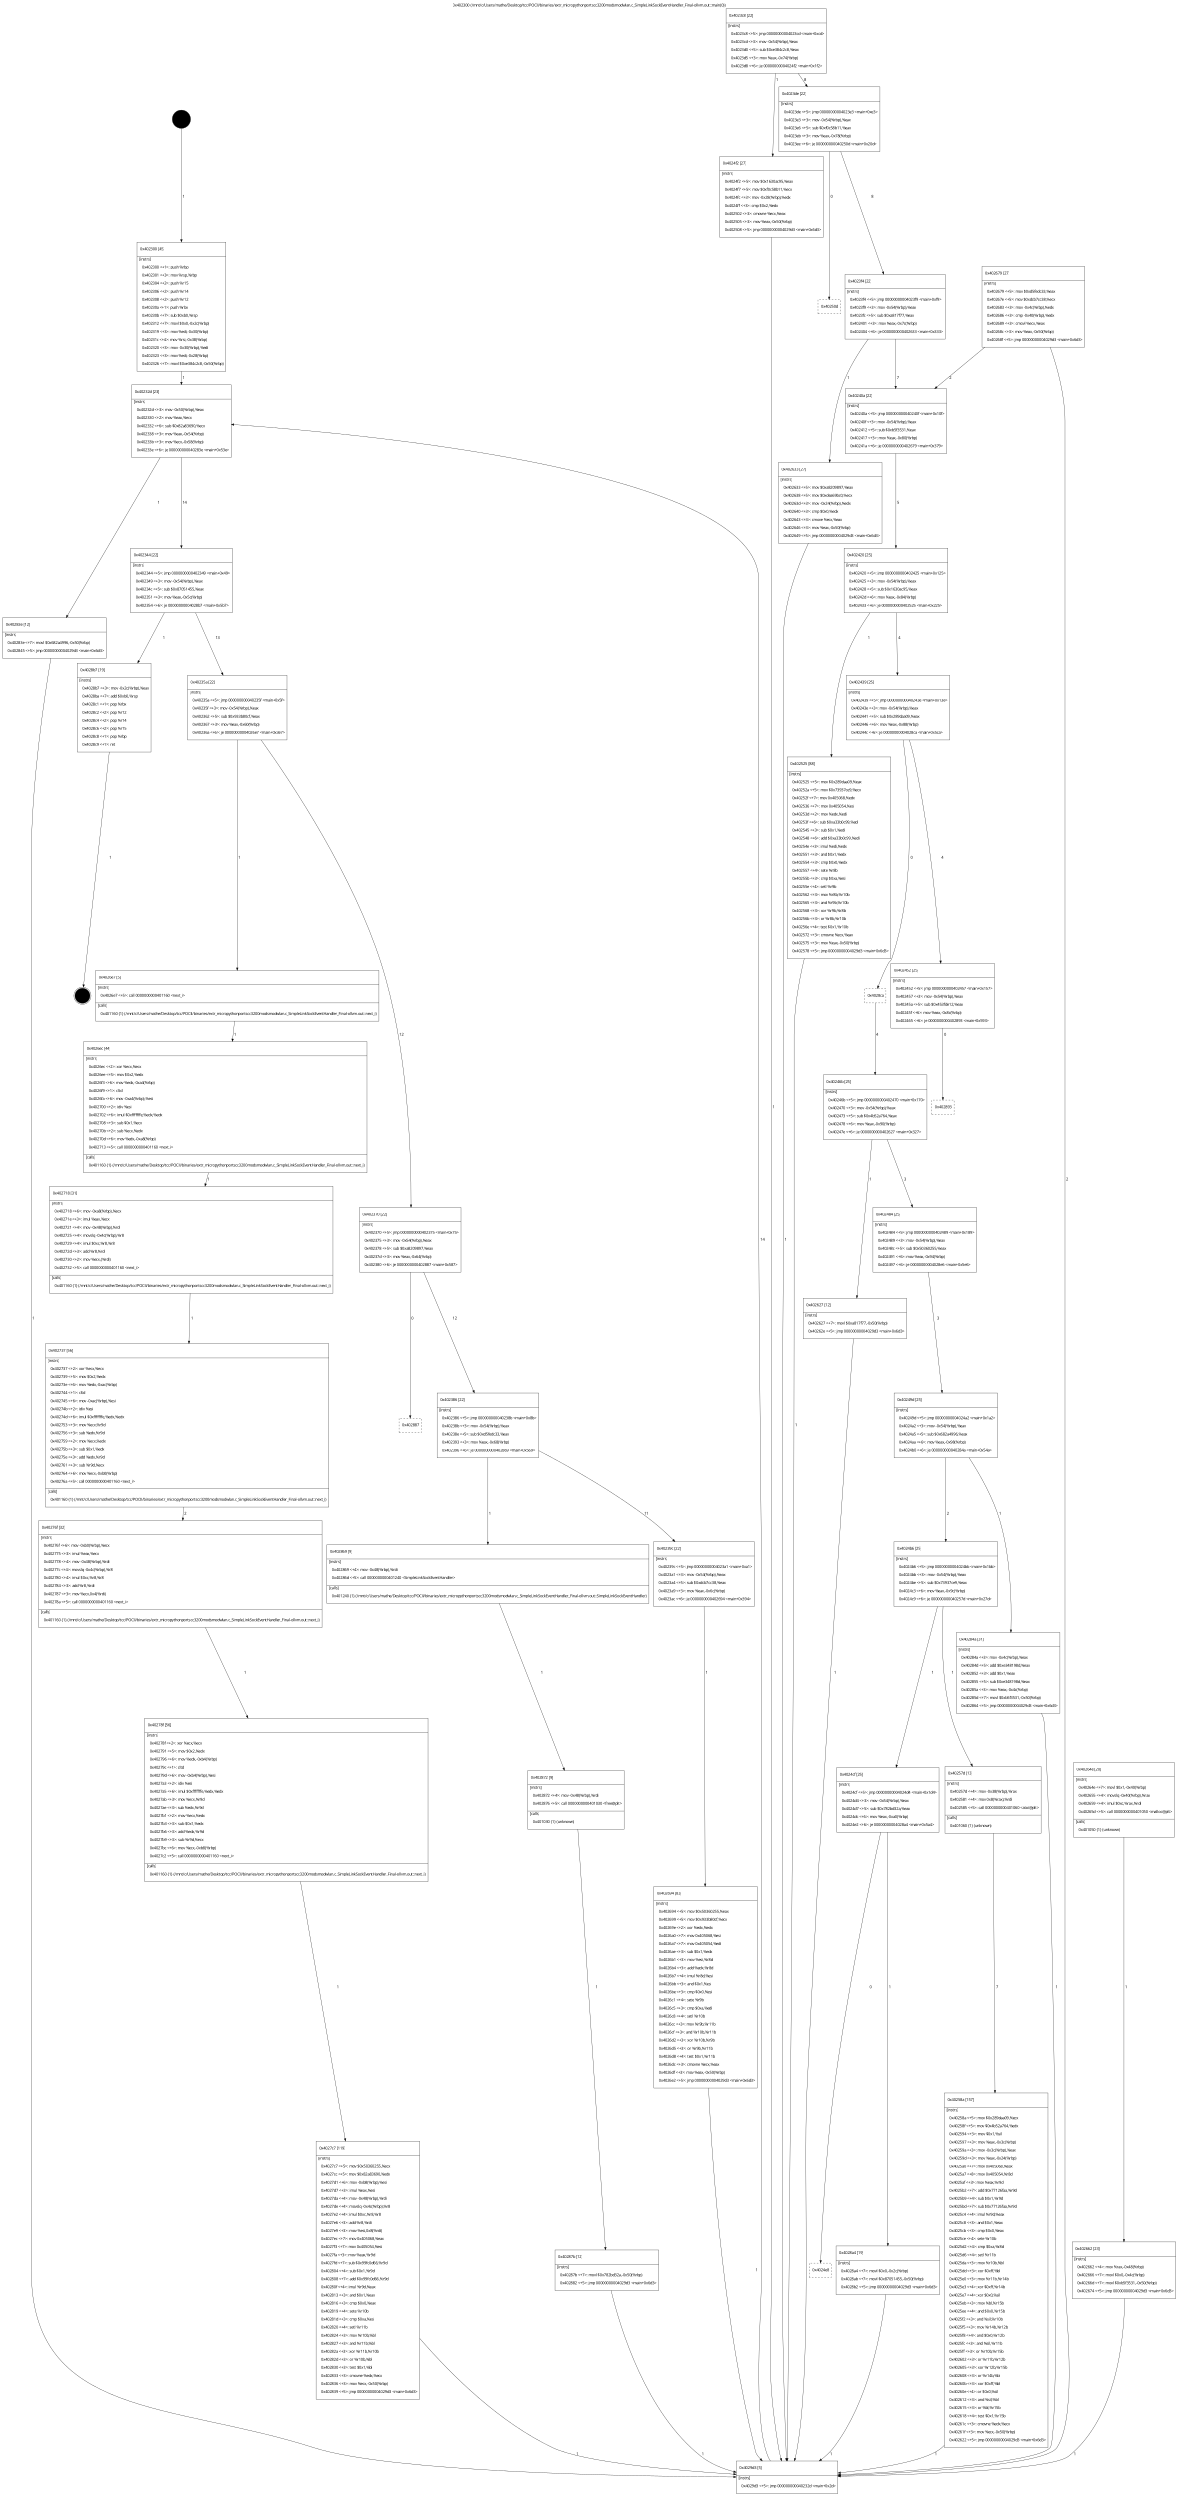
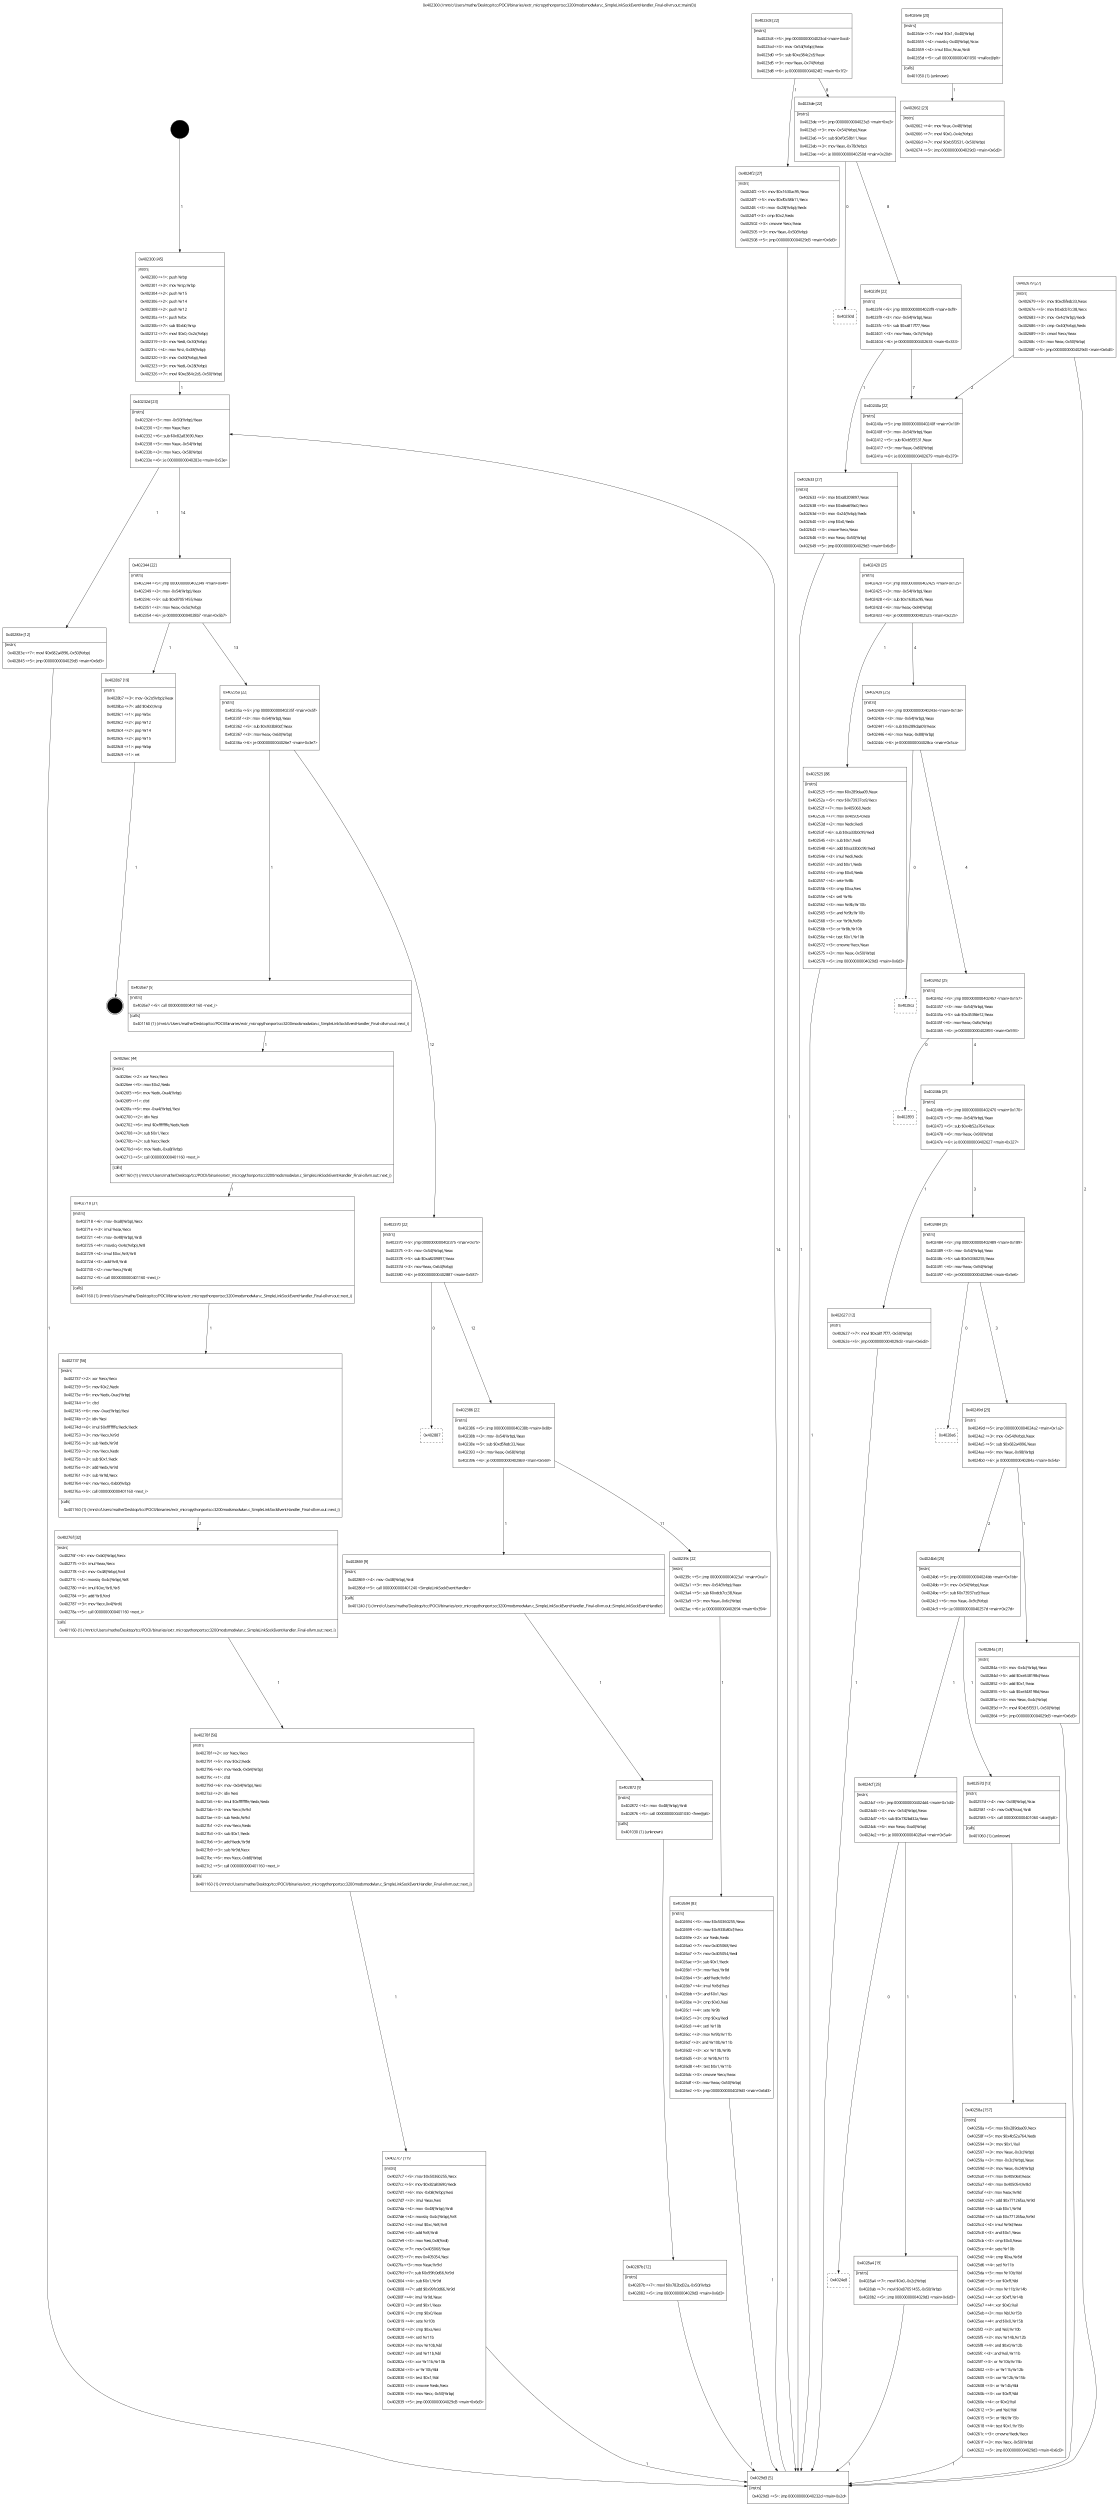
edge "0x4028ca" -> "0x40246b [25]": now "0x402452 [25]" -> "0x40246b [25]"
node "0x4028e6": added
edge "0x40257d [13]" -> "0x40258a [157]": label " 7" -> " 1"
edge "0x402662 [23]" -> "0x4029d3 [5]": removed, label "1"
